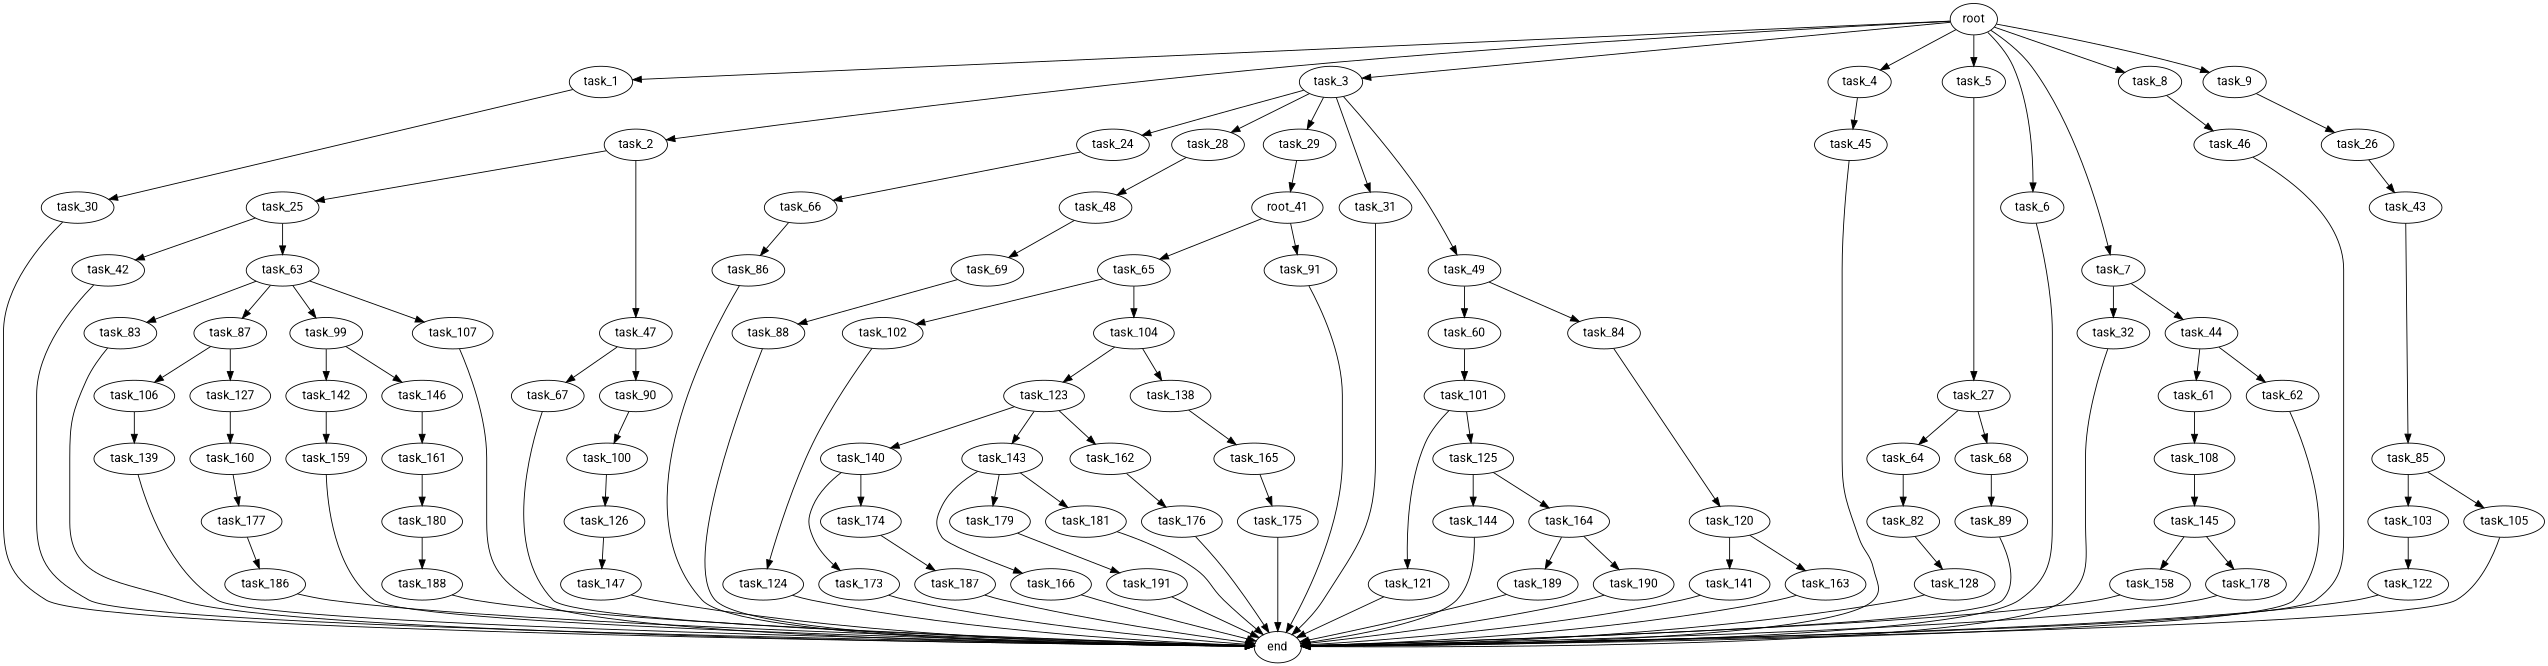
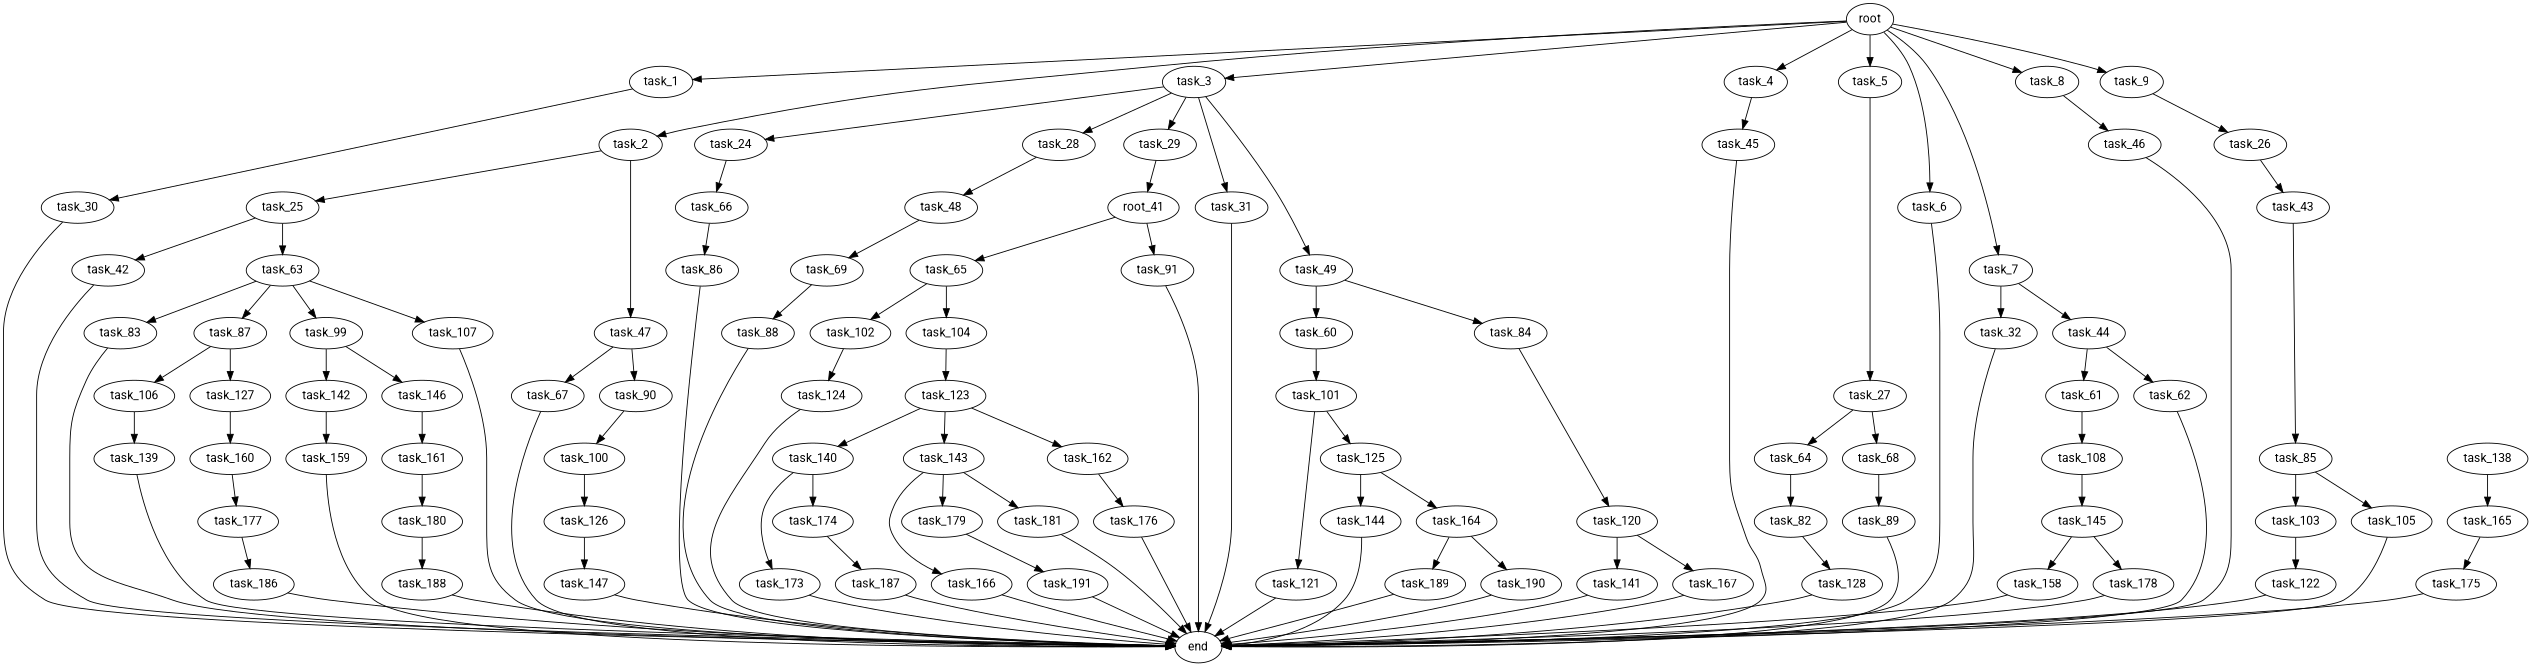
edge "task_104" -> "task_138": removed
node "task_163": label "task_163" -> "task_167"
